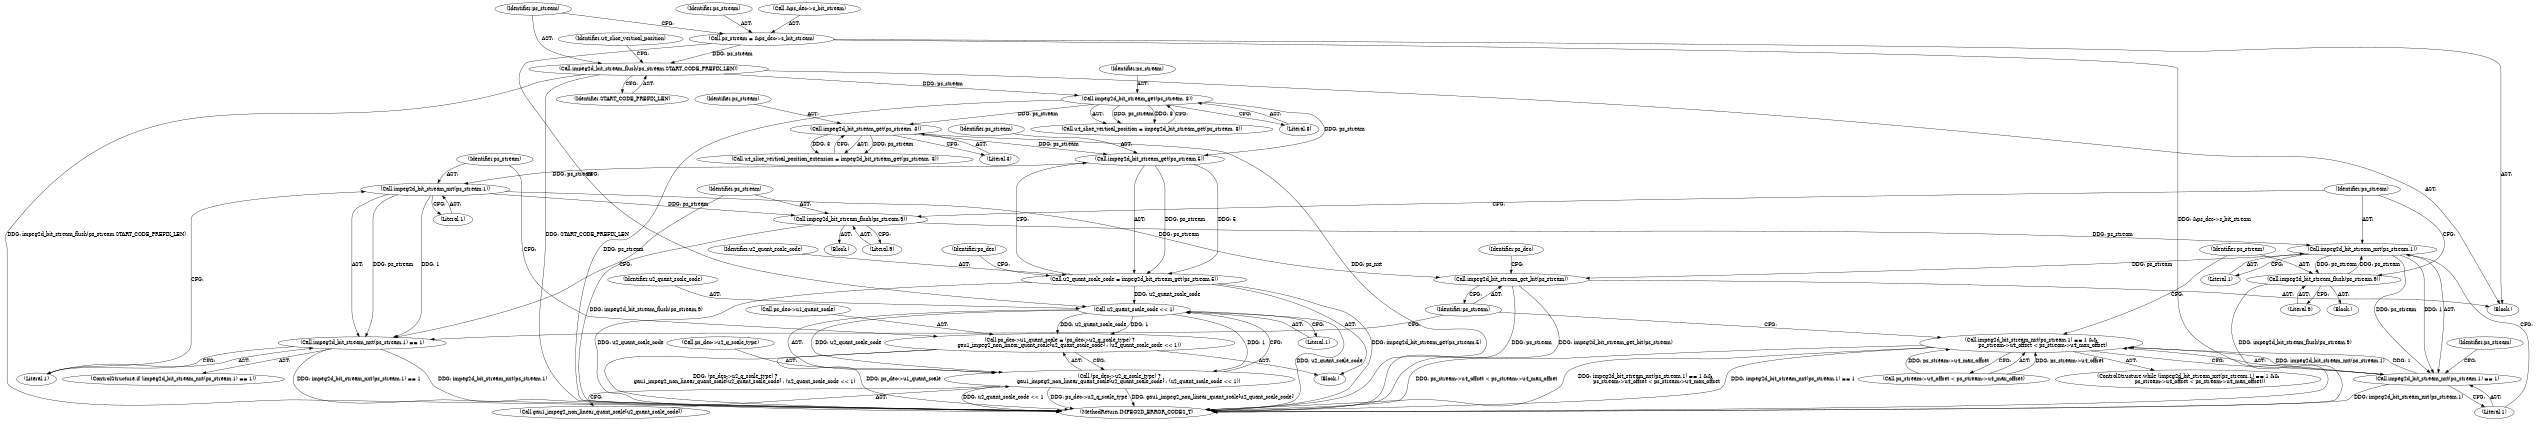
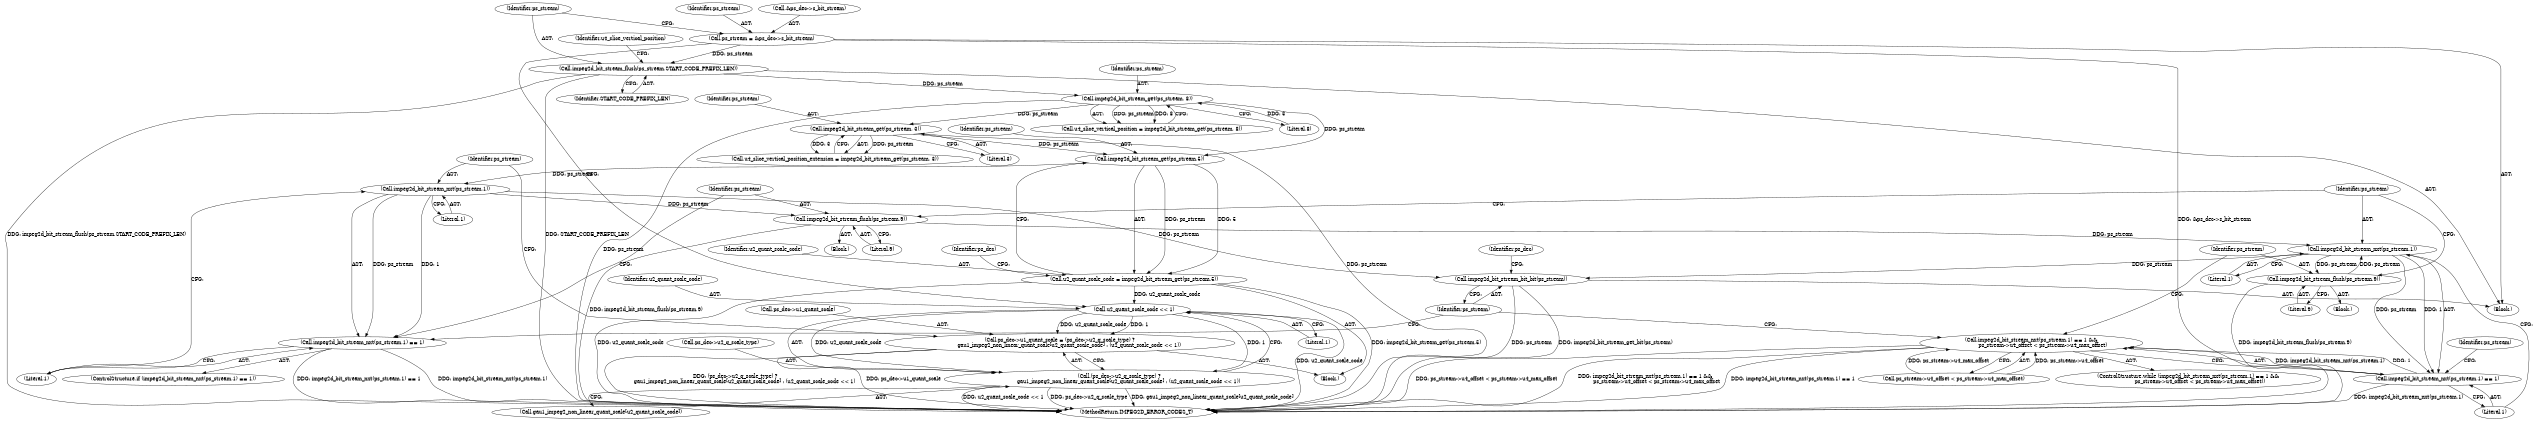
edge "(Literal,8)" -> "(Call,impeg2d_bit_stream_get(ps_stream, 8))": label "AST: " -> "DDG: 3"
edge "(Call,impeg2d_bit_stream_get(ps_stream, 3))" -> "(MethodReturn,IMPEG2D_ERROR_CODES_T)": label "DDG: ps_nxt" -> "DDG: ps_stream"
node "(Call,impeg2d_bit_stream_get_bit(ps_stream))": label "(Call,impeg2d_bit_stream_get_bit(ps_stream))" -> "(Call,impeg2d_bit_stream_bit_bit(ps_stream))"
